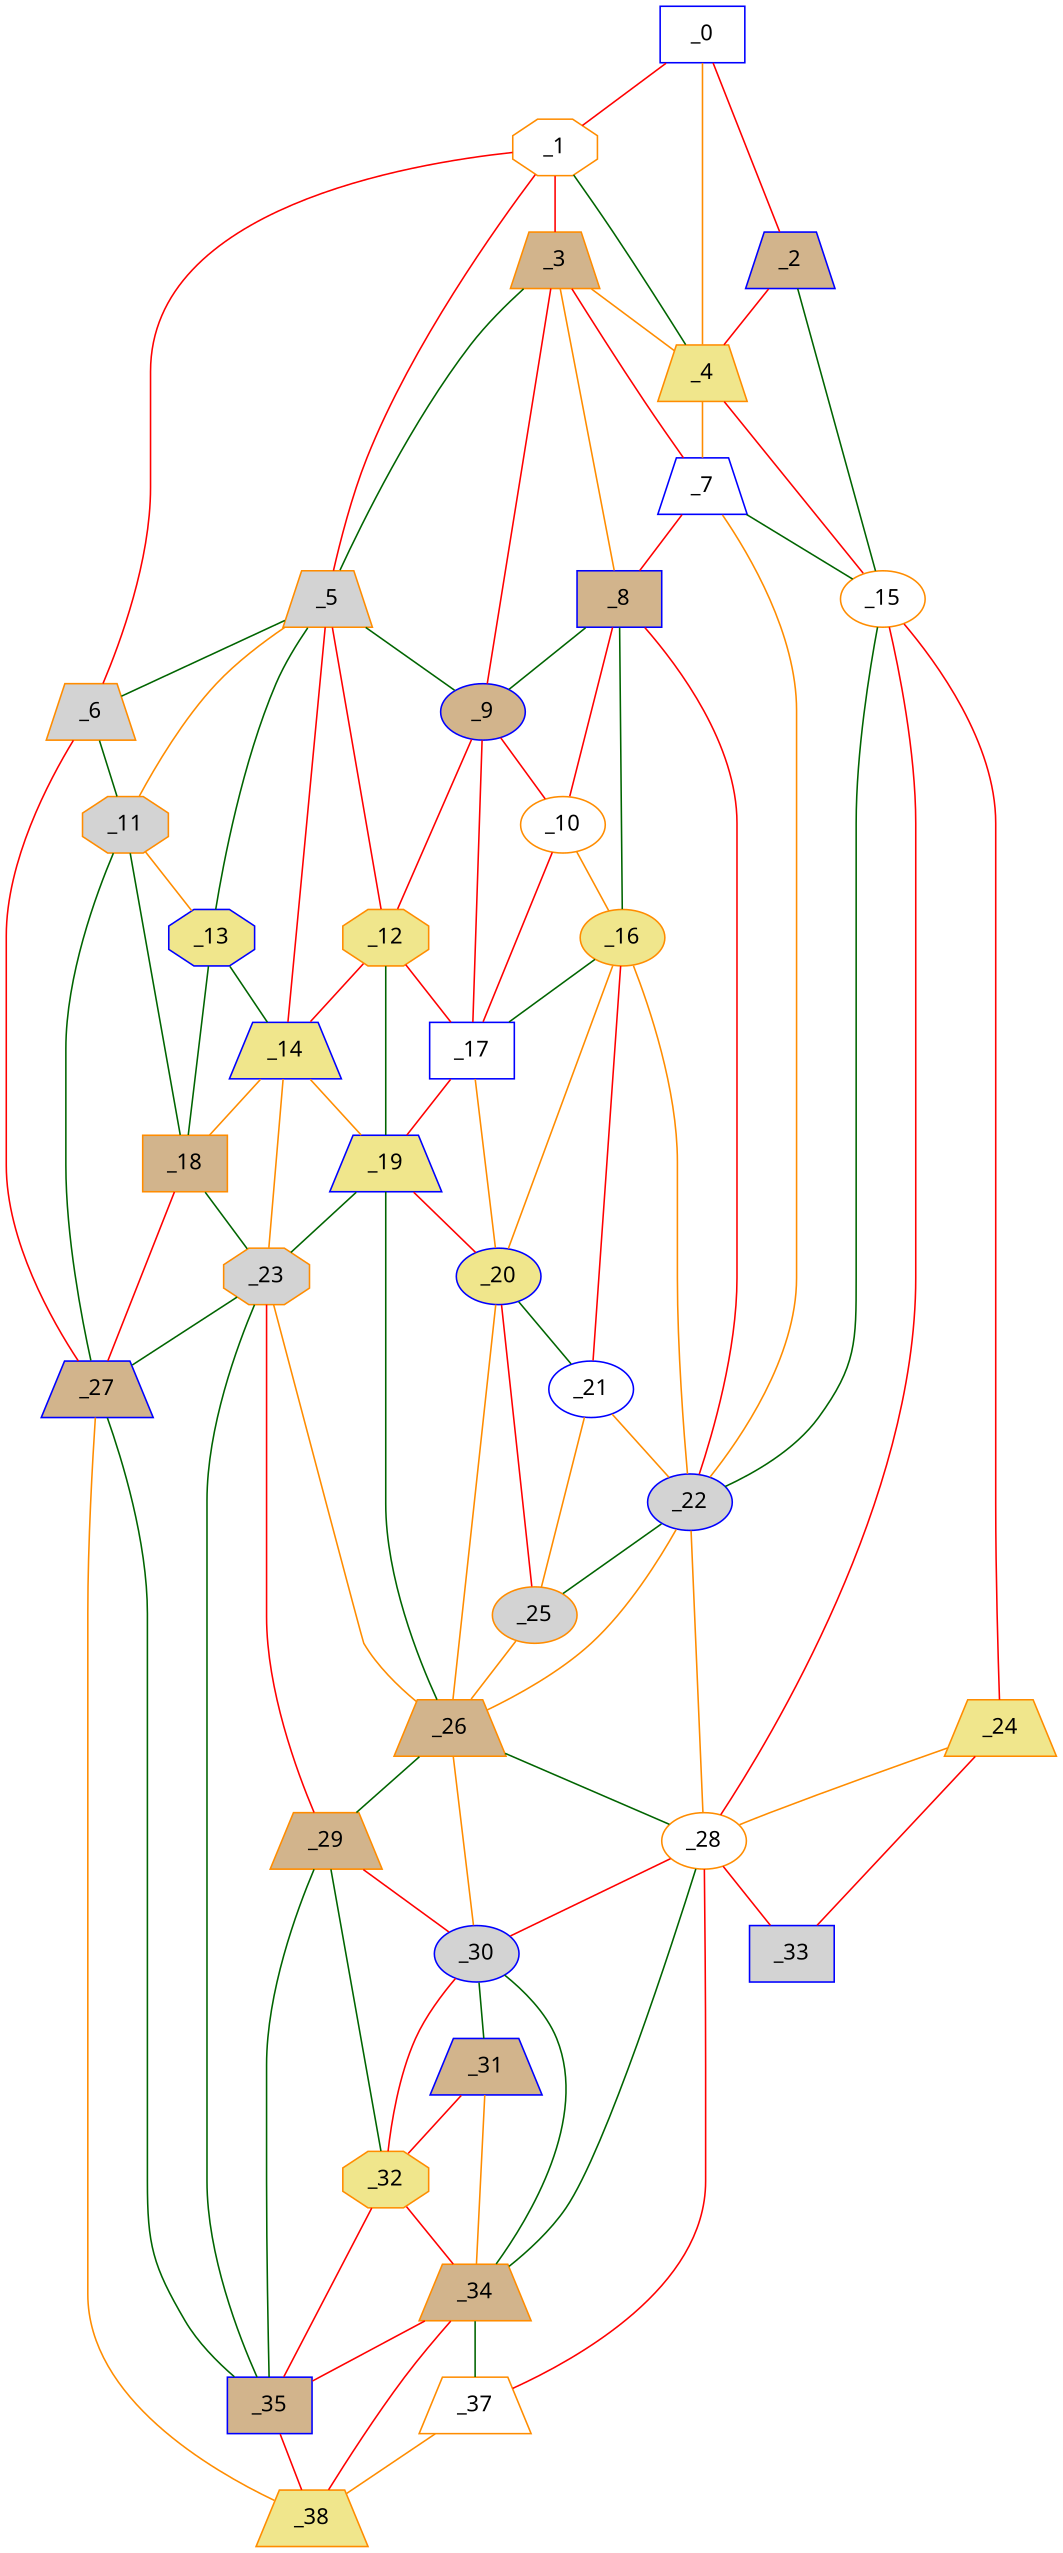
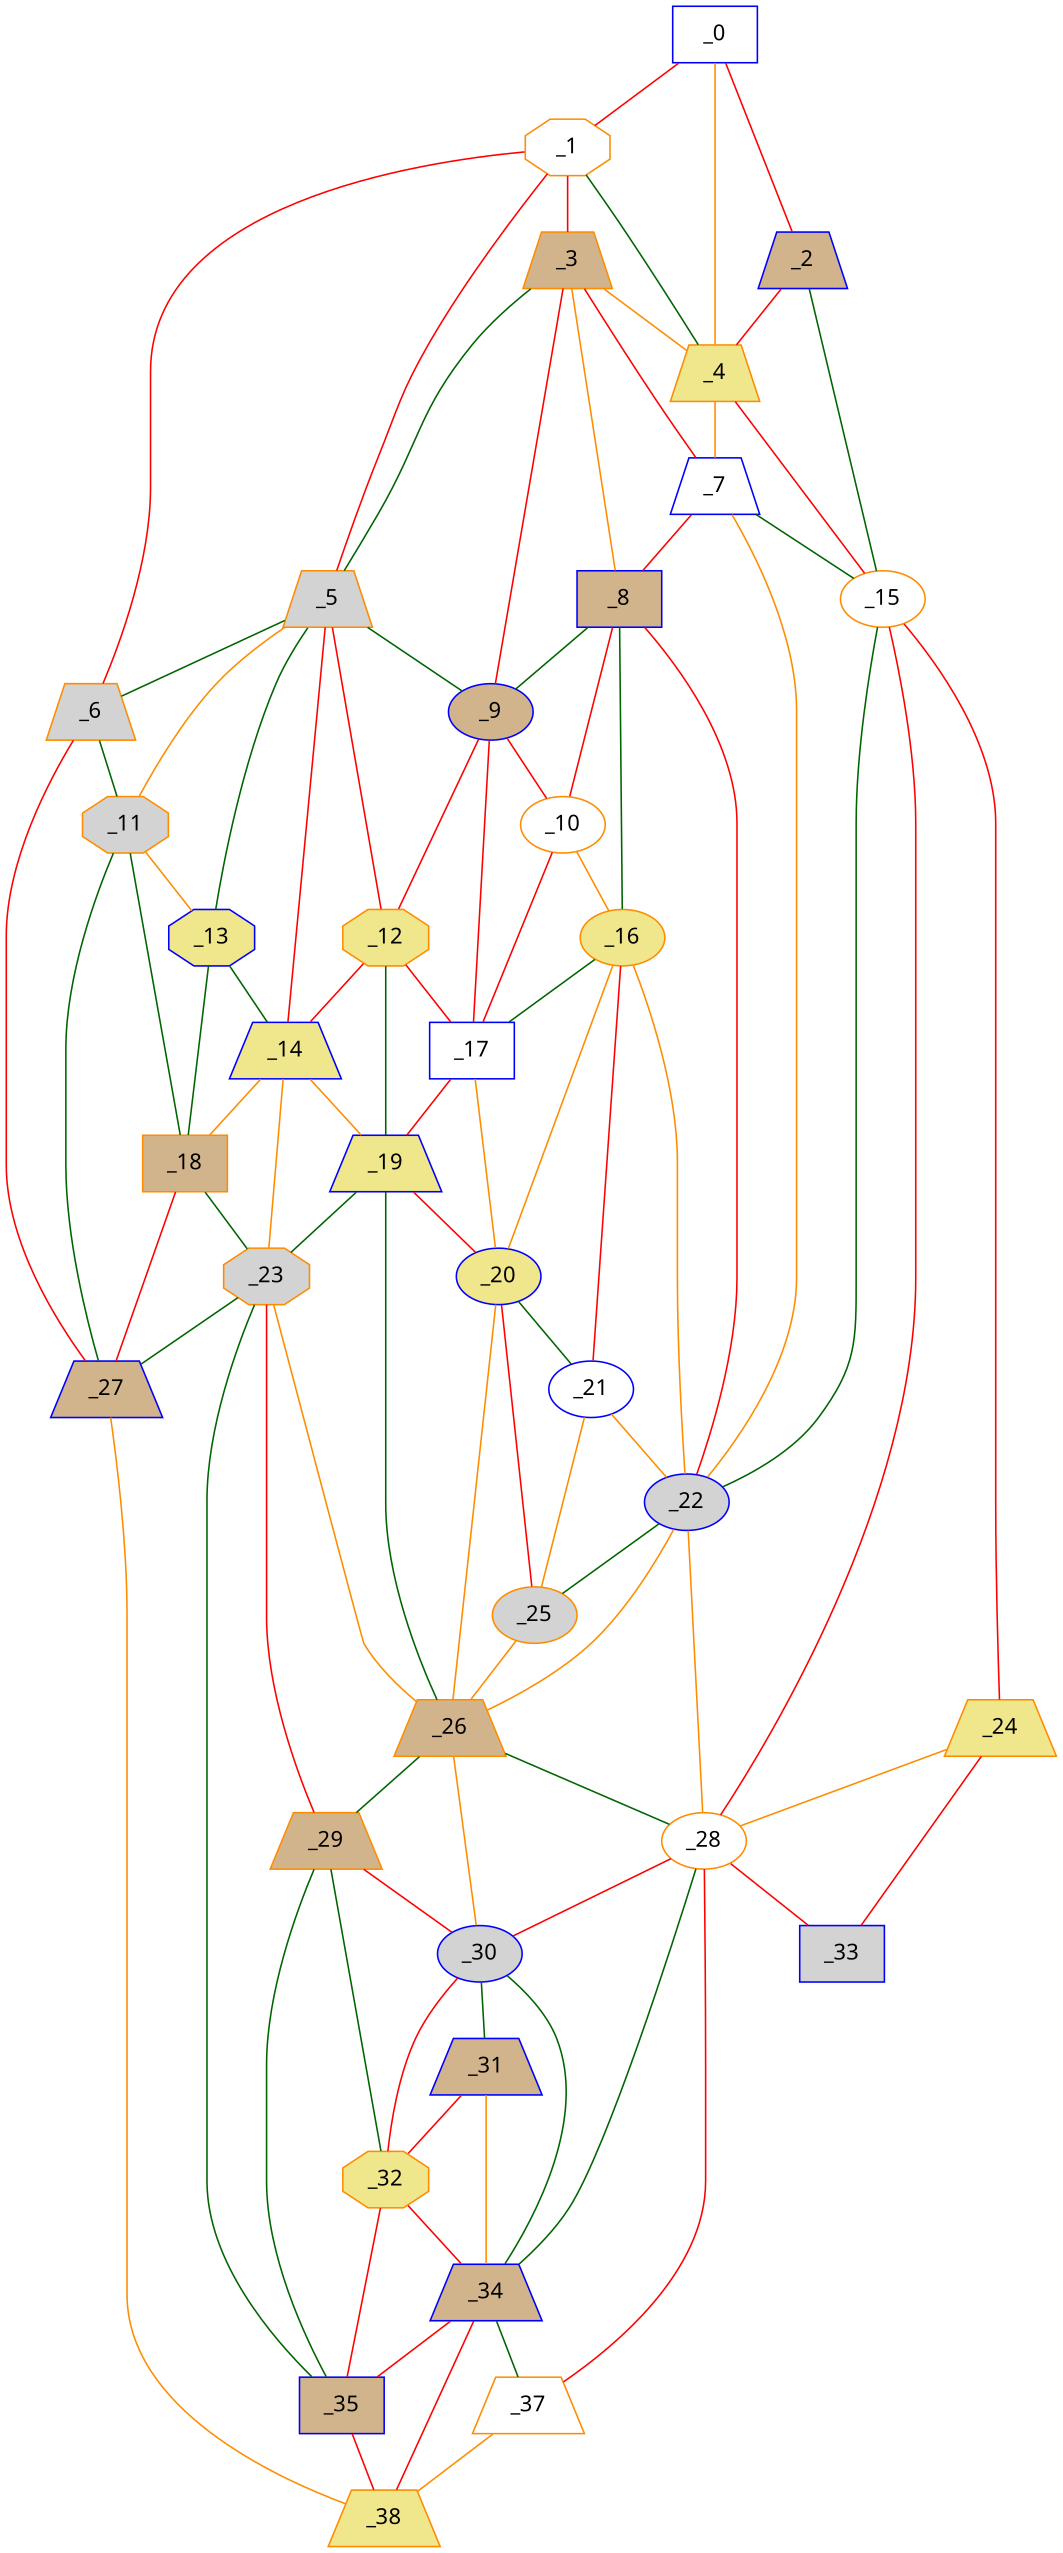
edge "_27" -- "_35": removed
node "_34": color darkorange -> blue
